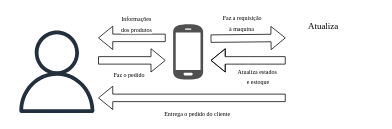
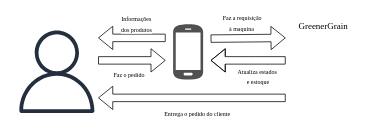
node "Atualiza": label "Atualiza" -> "GreenerGrain"
